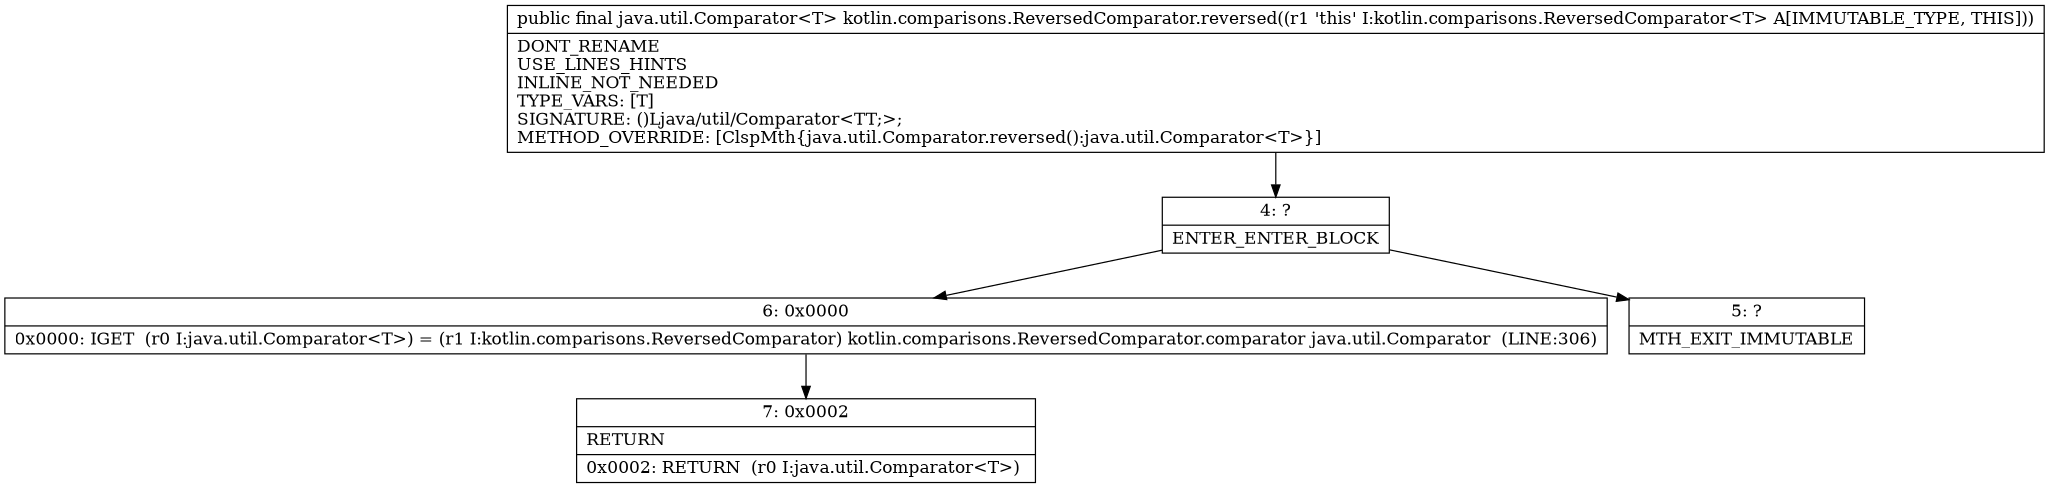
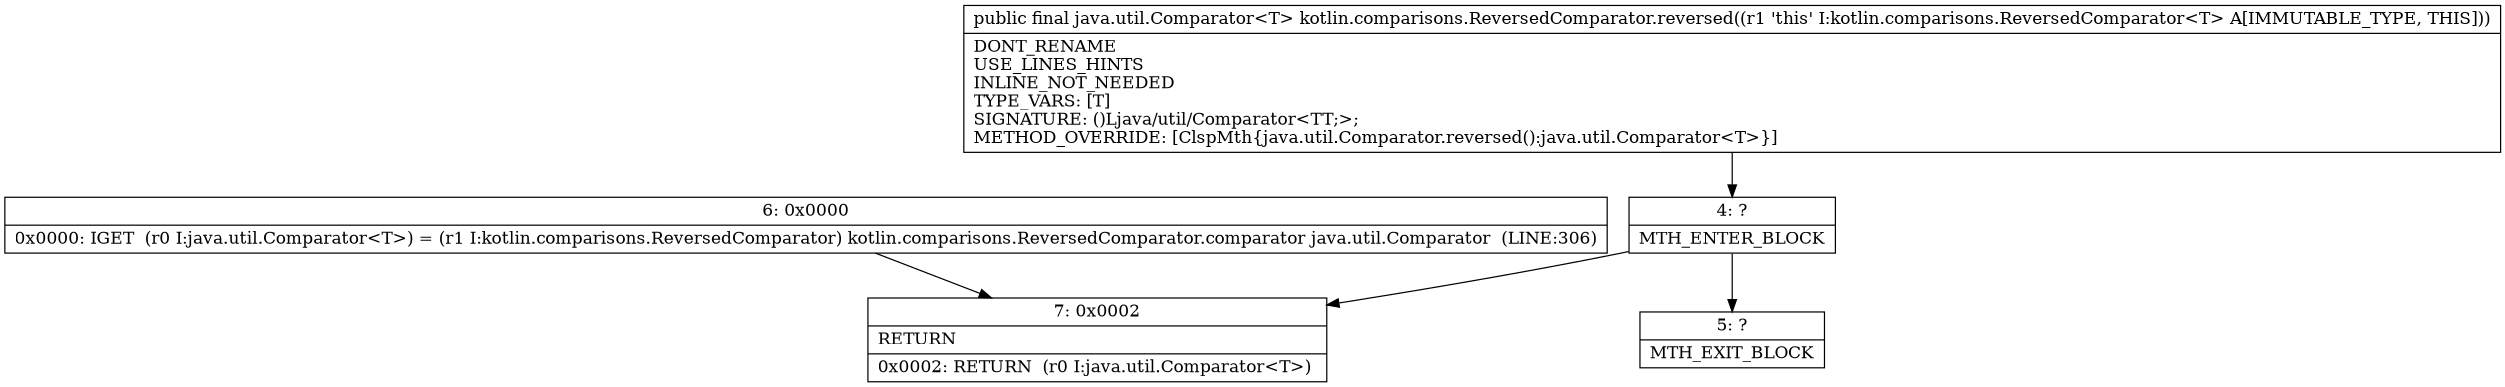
node "4: ?": text "ENTER_ENTER_BLOCK" -> "MTH_ENTER_BLOCK"
edge "4: ?" -> "6: 0x0000": now "4: ?" -> "7: 0x0002"
node "5: ?": text "MTH_EXIT_IMMUTABLE" -> "MTH_EXIT_BLOCK"
